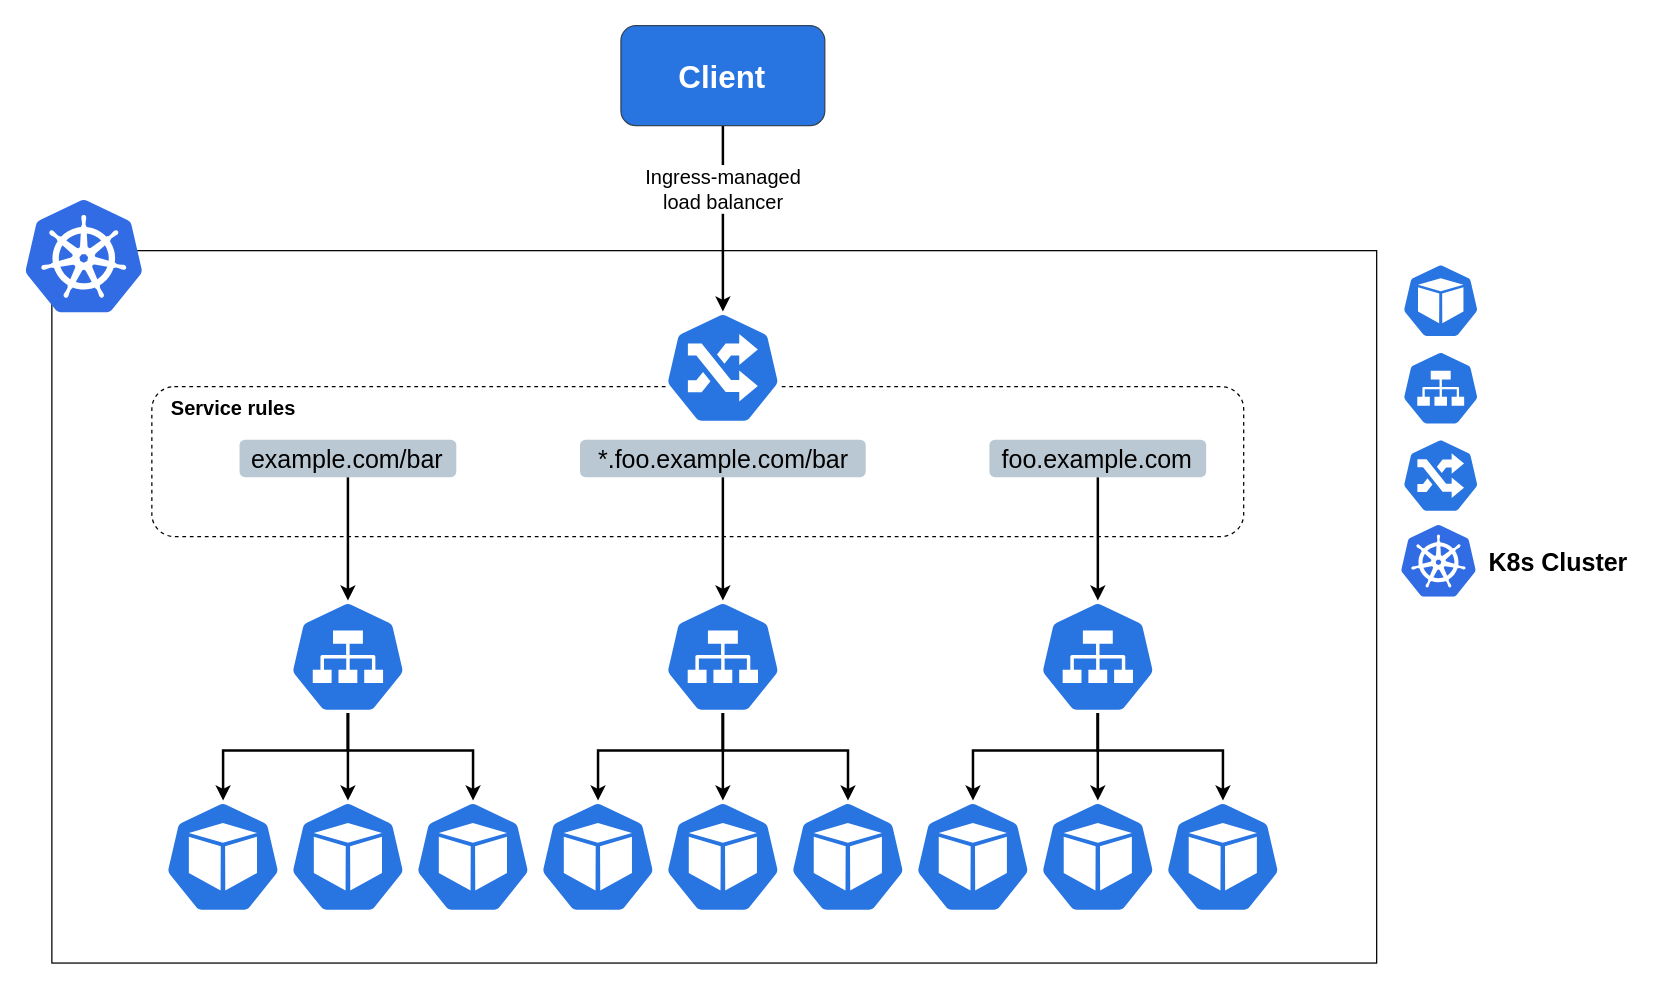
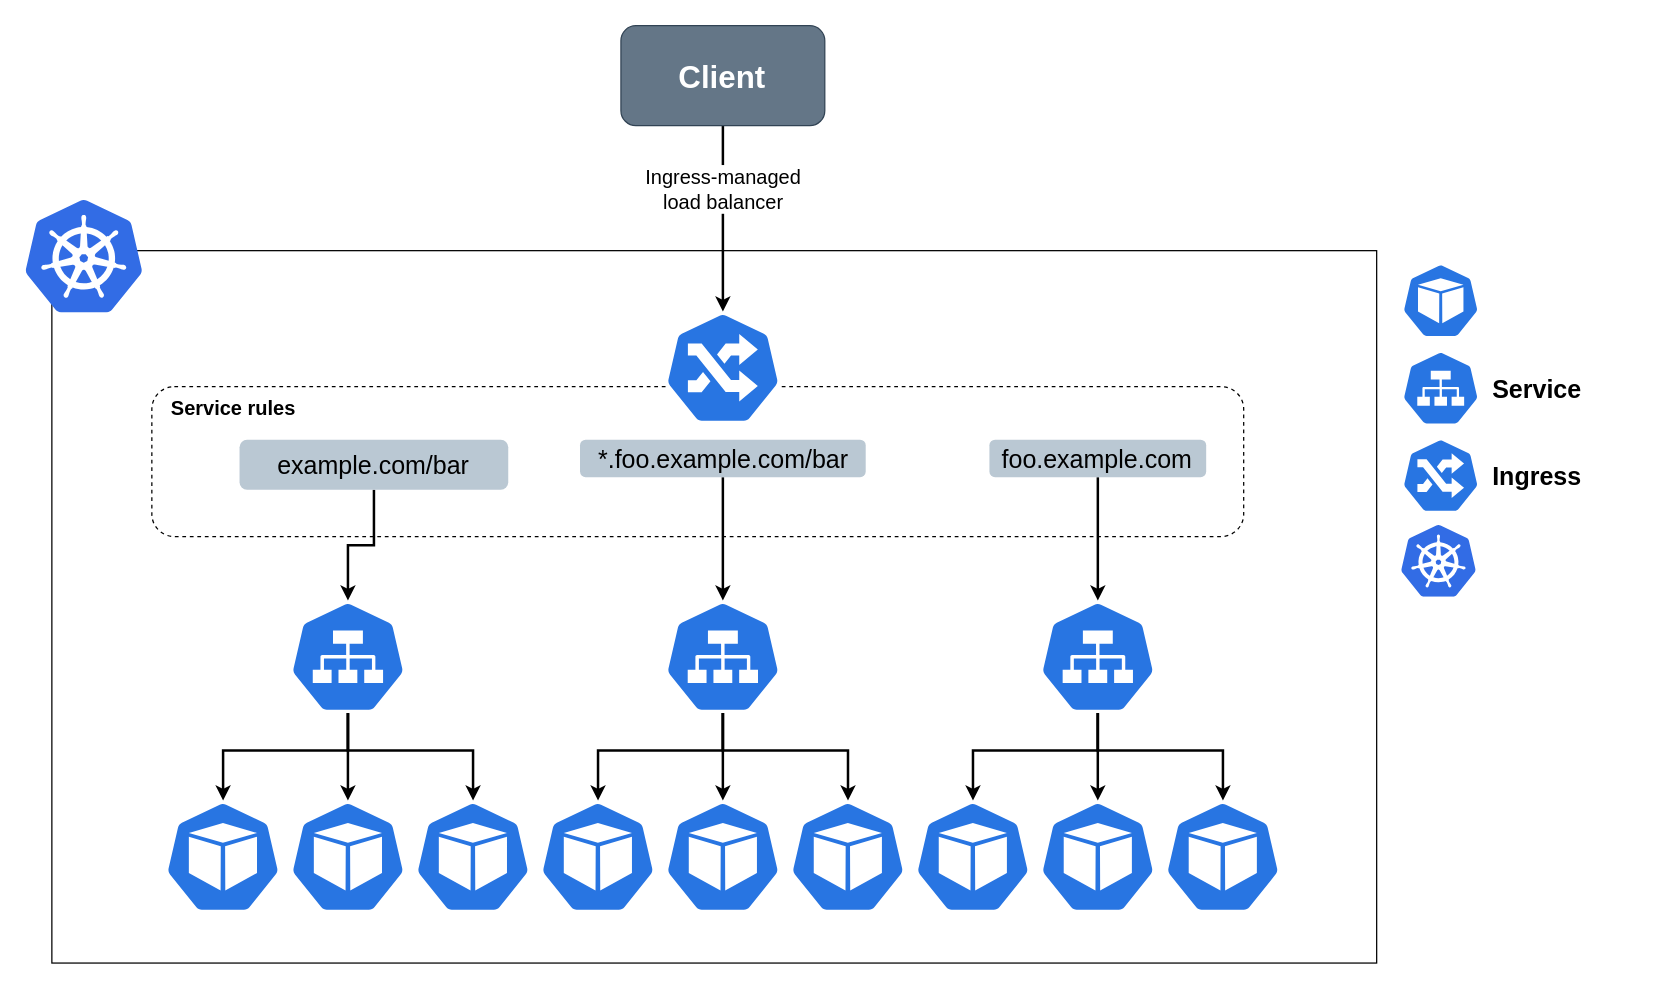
node "Client": fillcolor #2875e2 -> #647687
node "Service": added
node "example.com/bar": size 217x38 -> 269x50
node "Ingress": added
node "K8s Cluster": removed
